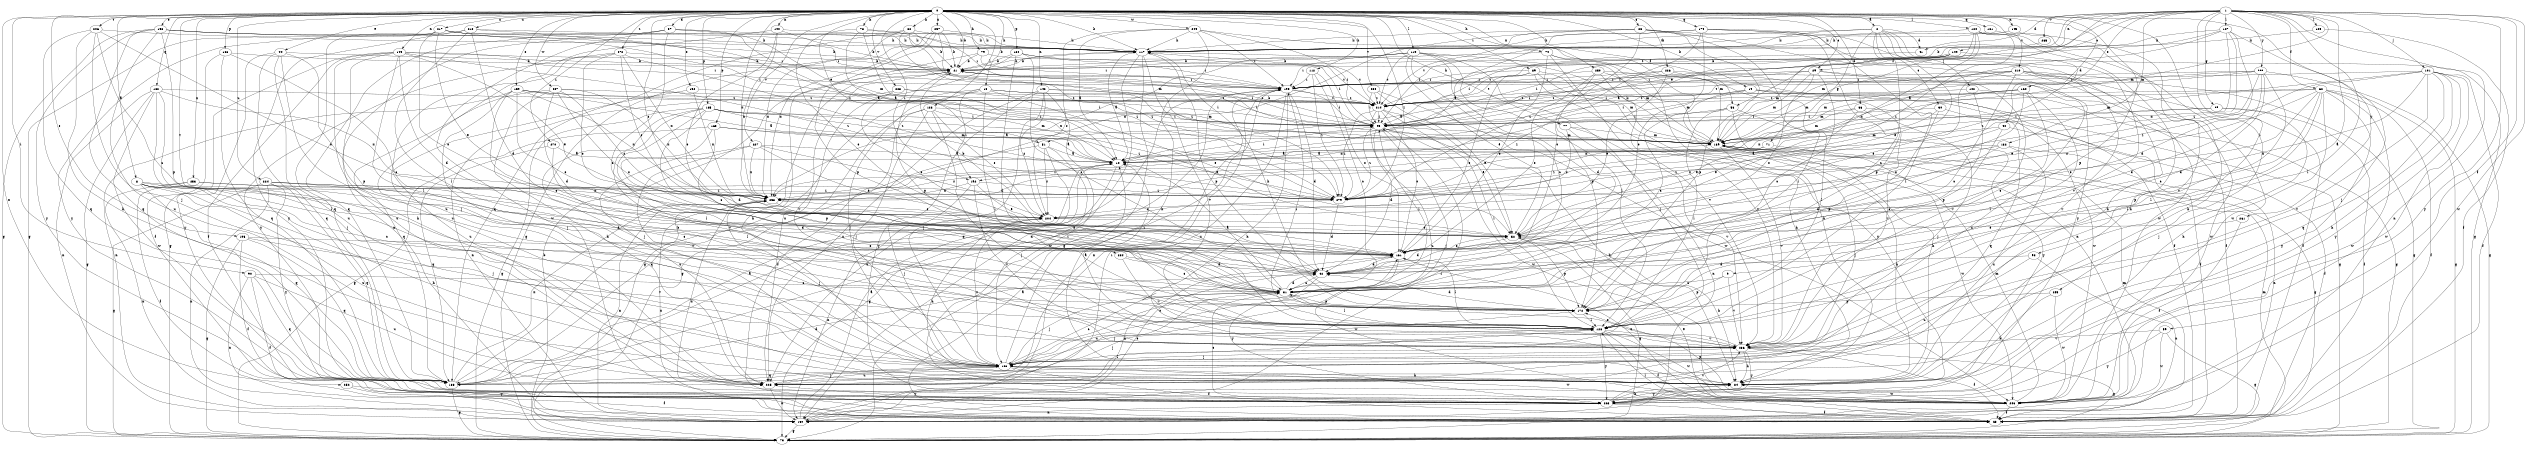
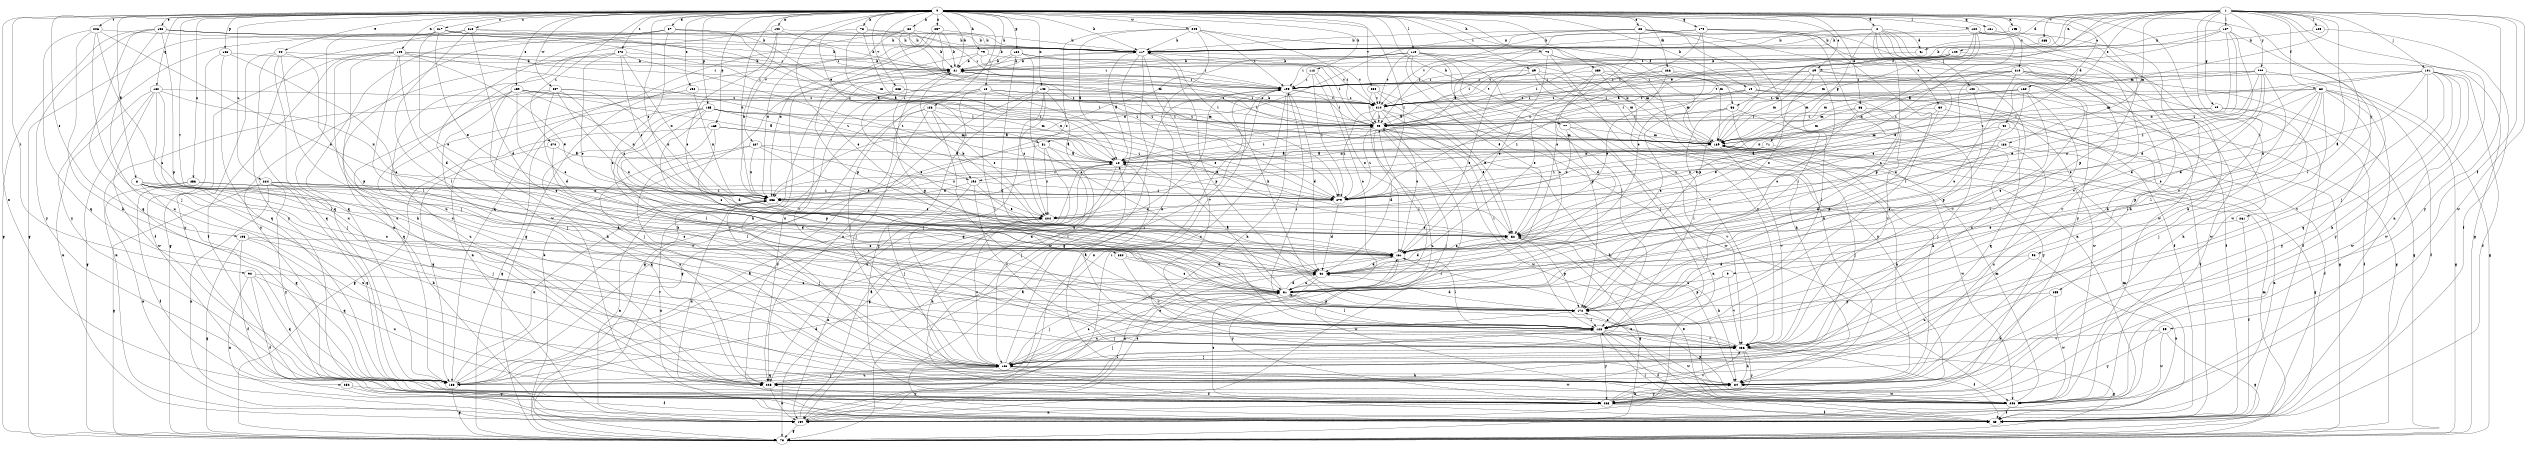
edge "261" -> "246": now "261" -> "63"
